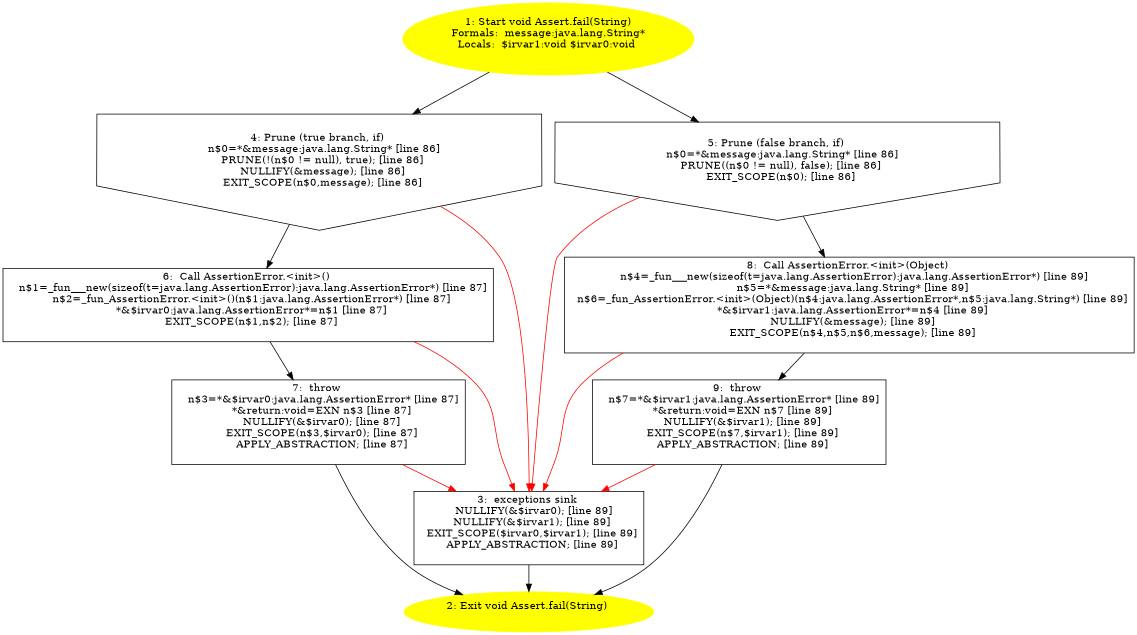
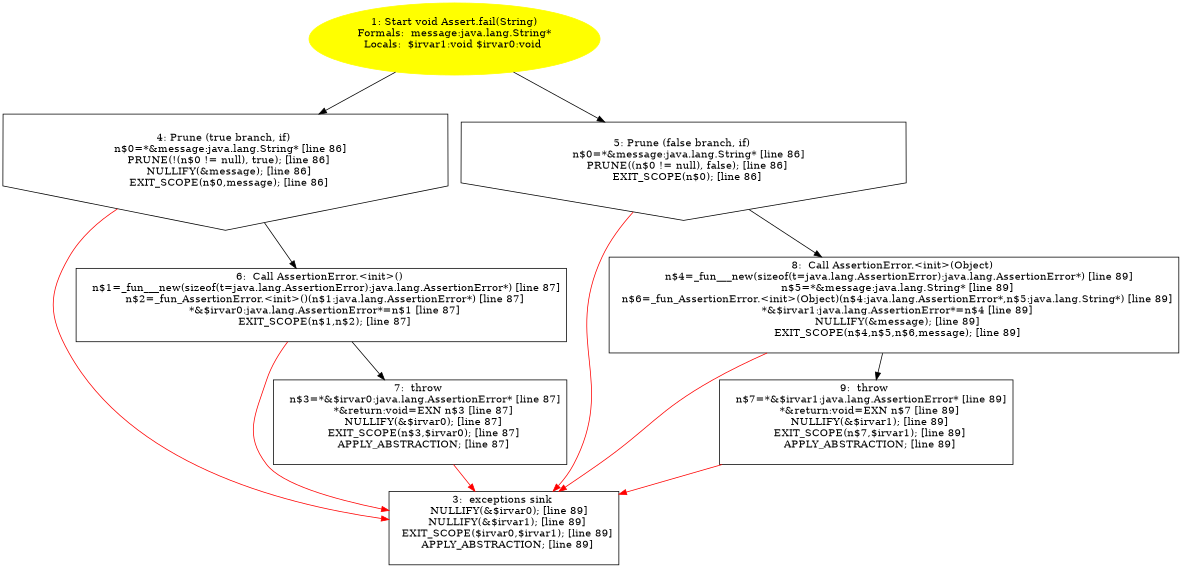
node "2: Exit void Assert.fail(String)": removed
